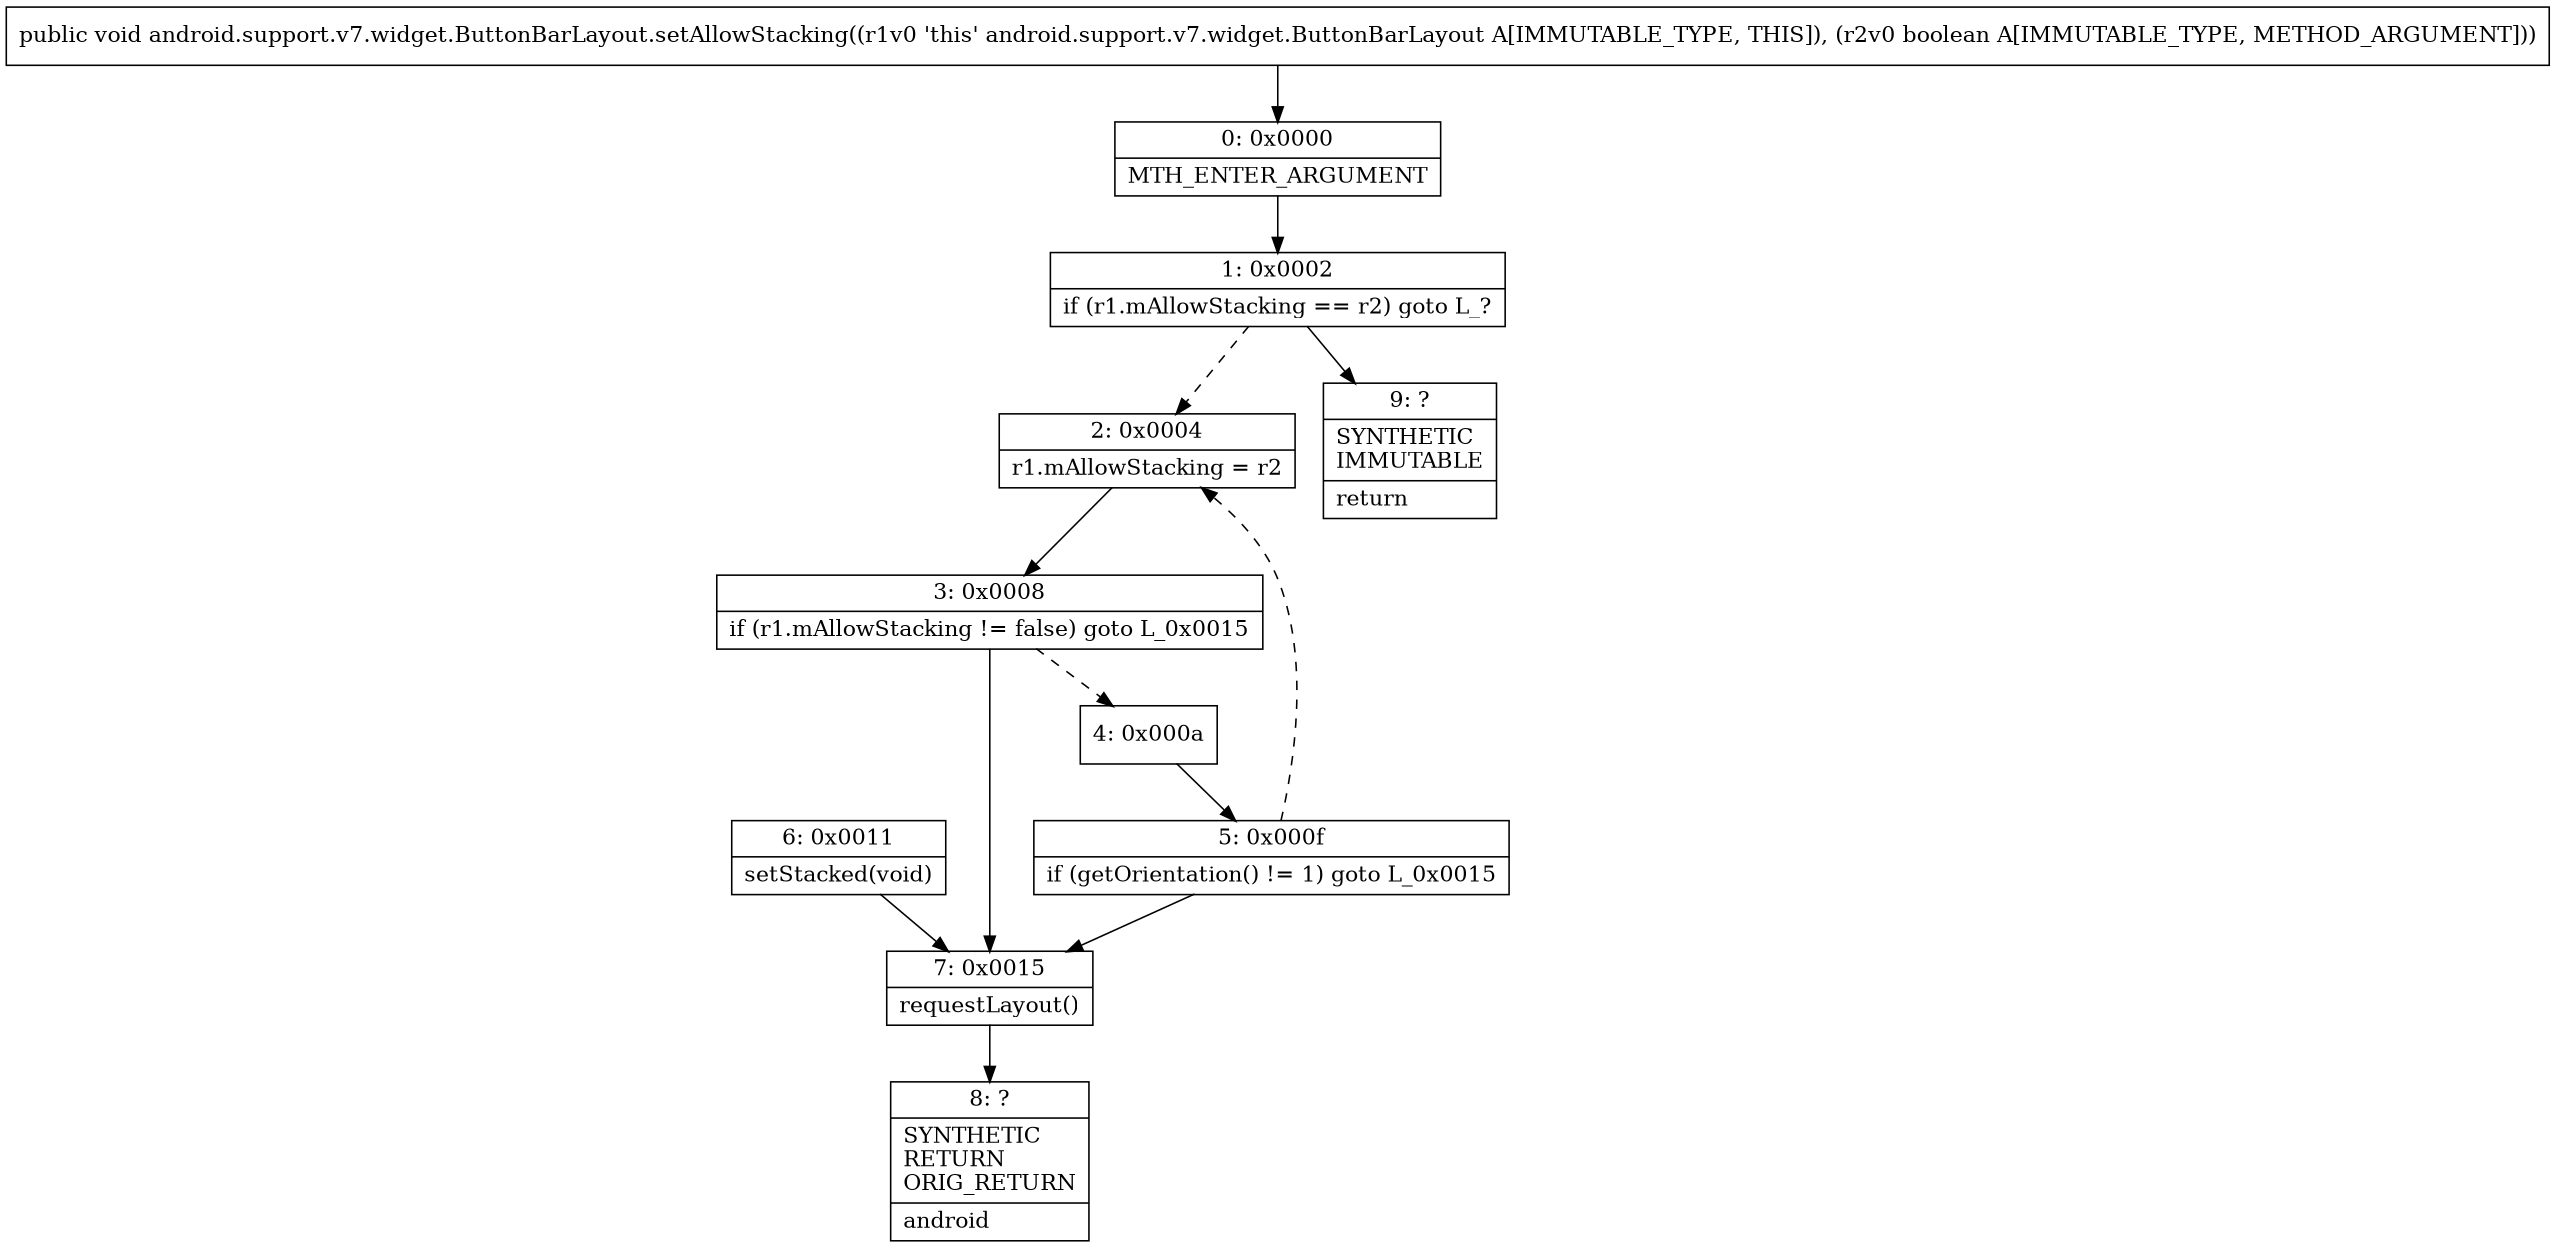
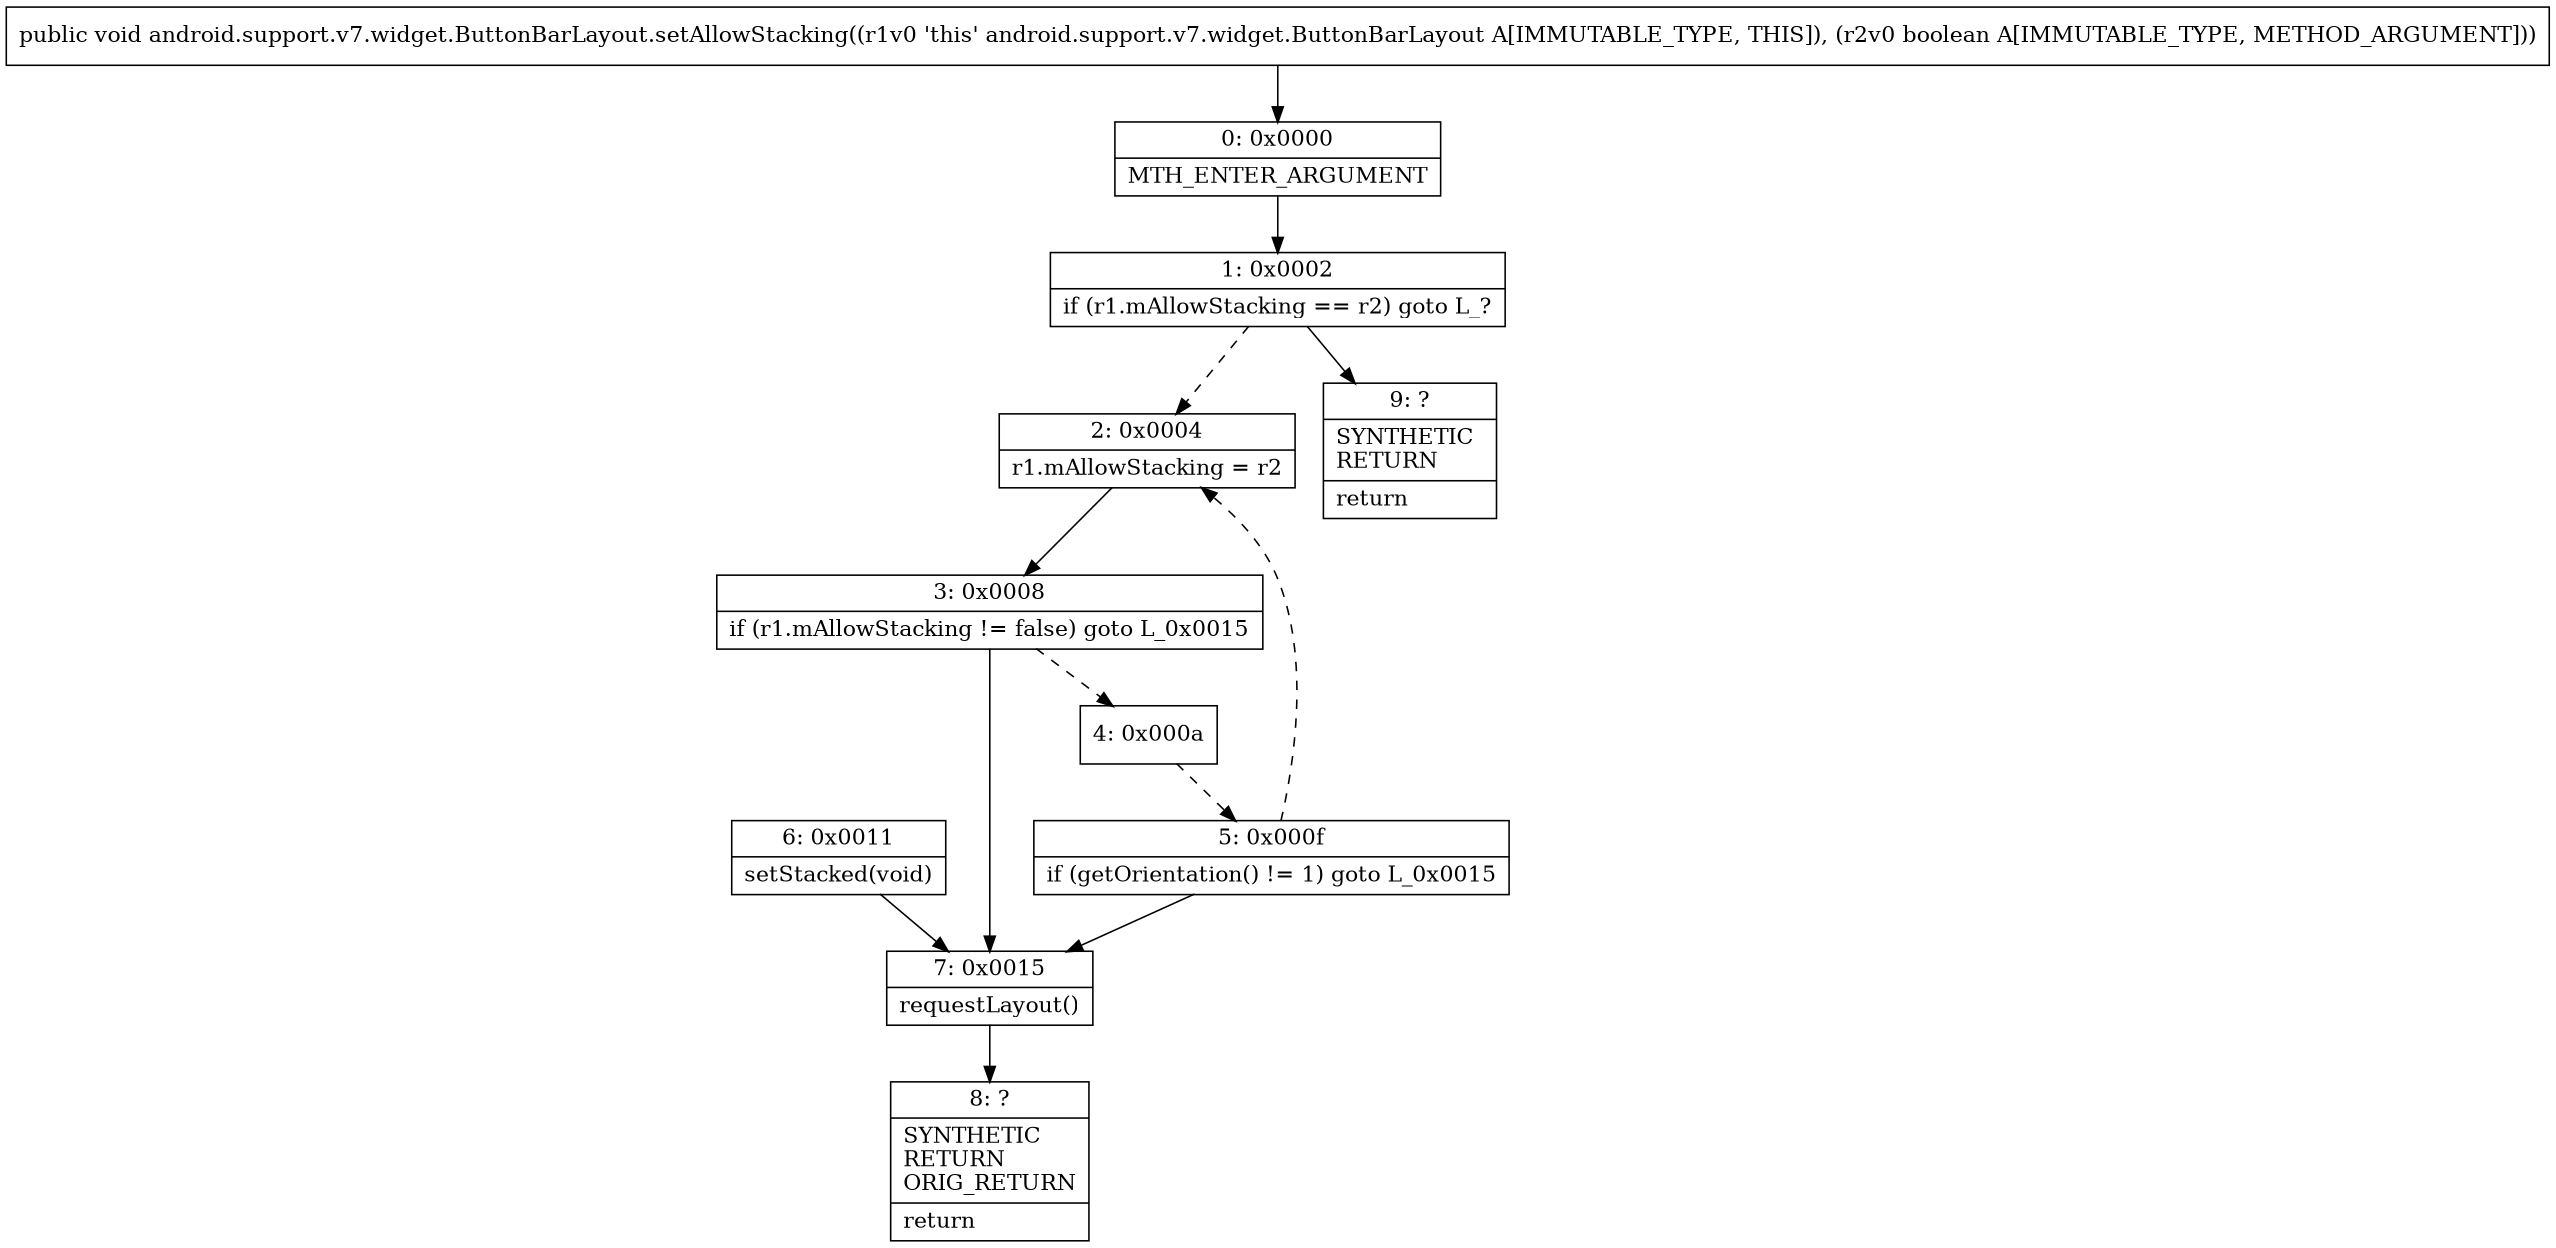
node "9: ?": text "IMMUTABLE" -> "RETURN"
edge "4: 0x000a" -> "5: 0x000f": style solid -> dashed
node "8: ?": text "android" -> "return"
